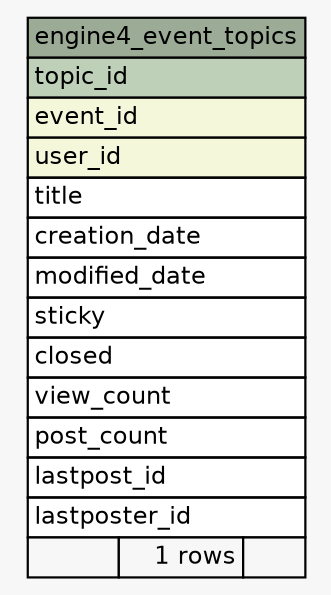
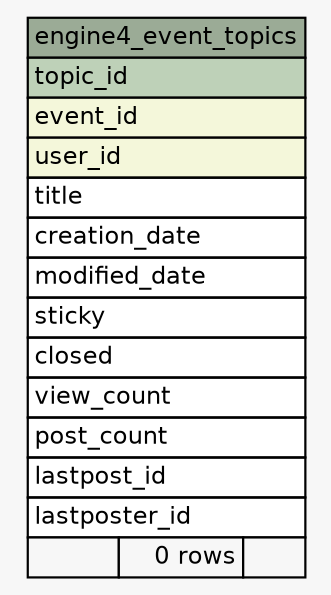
node "engine4_event_topics": text "1 rows" -> "0 rows"
